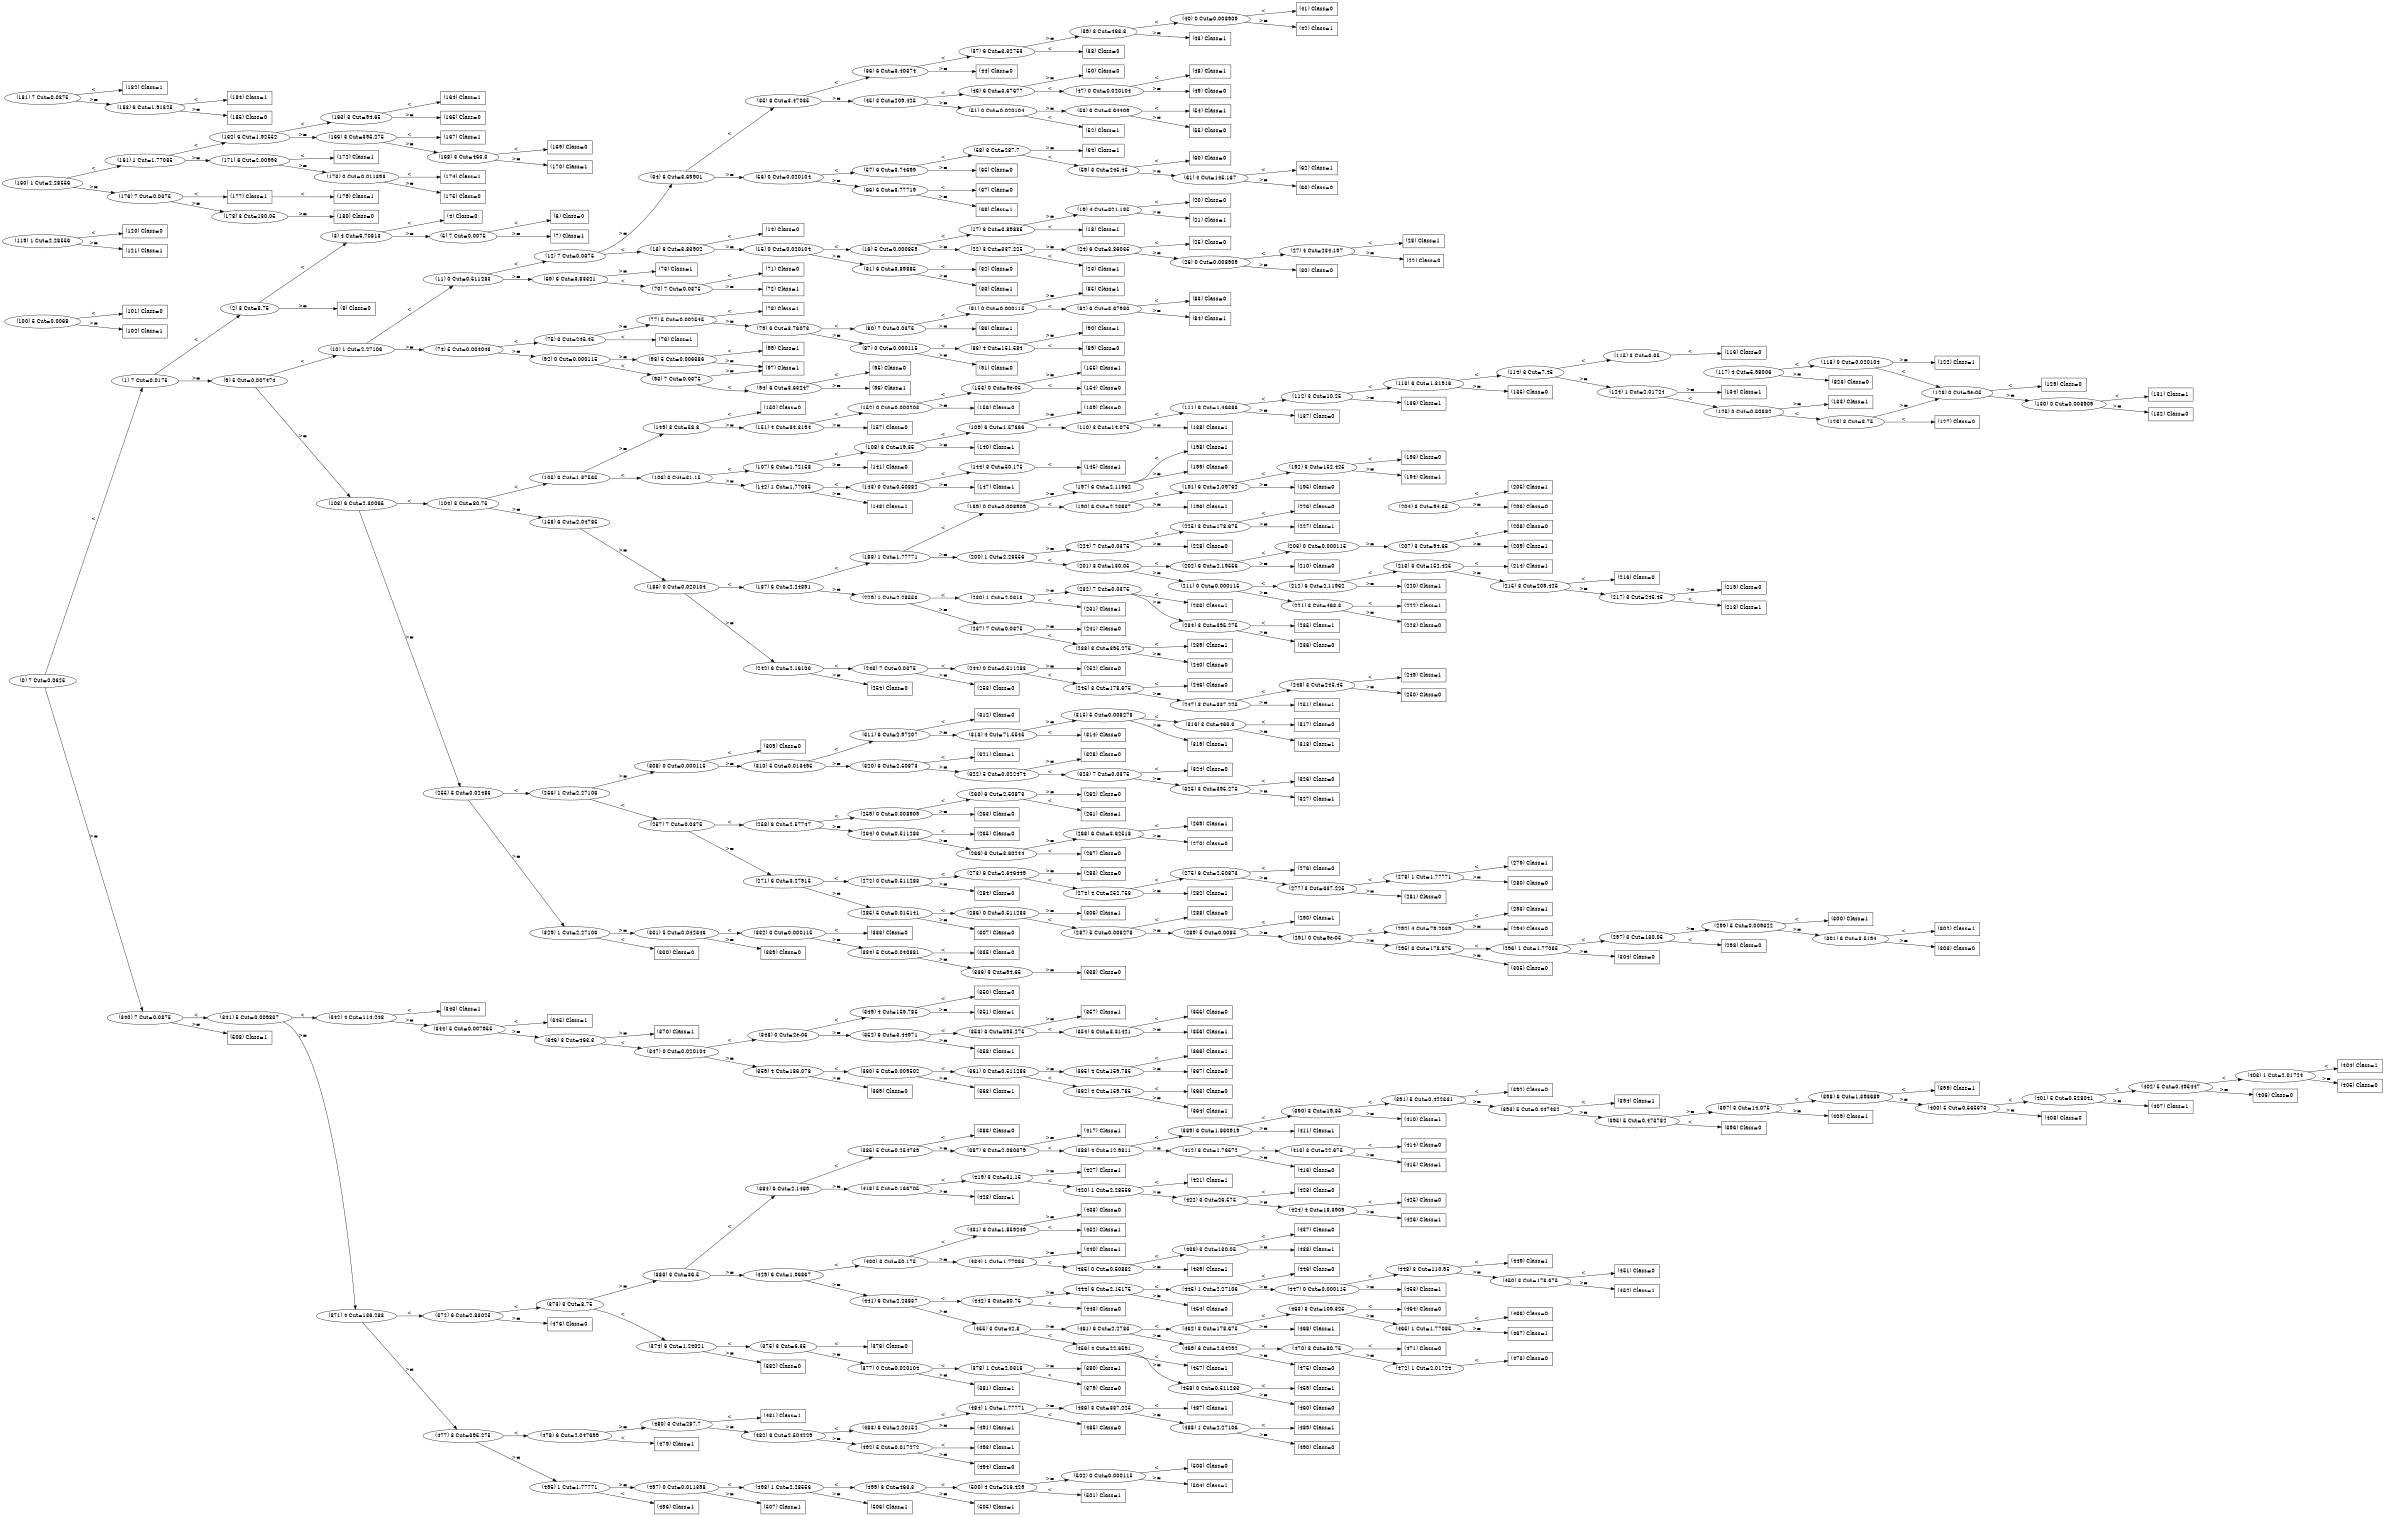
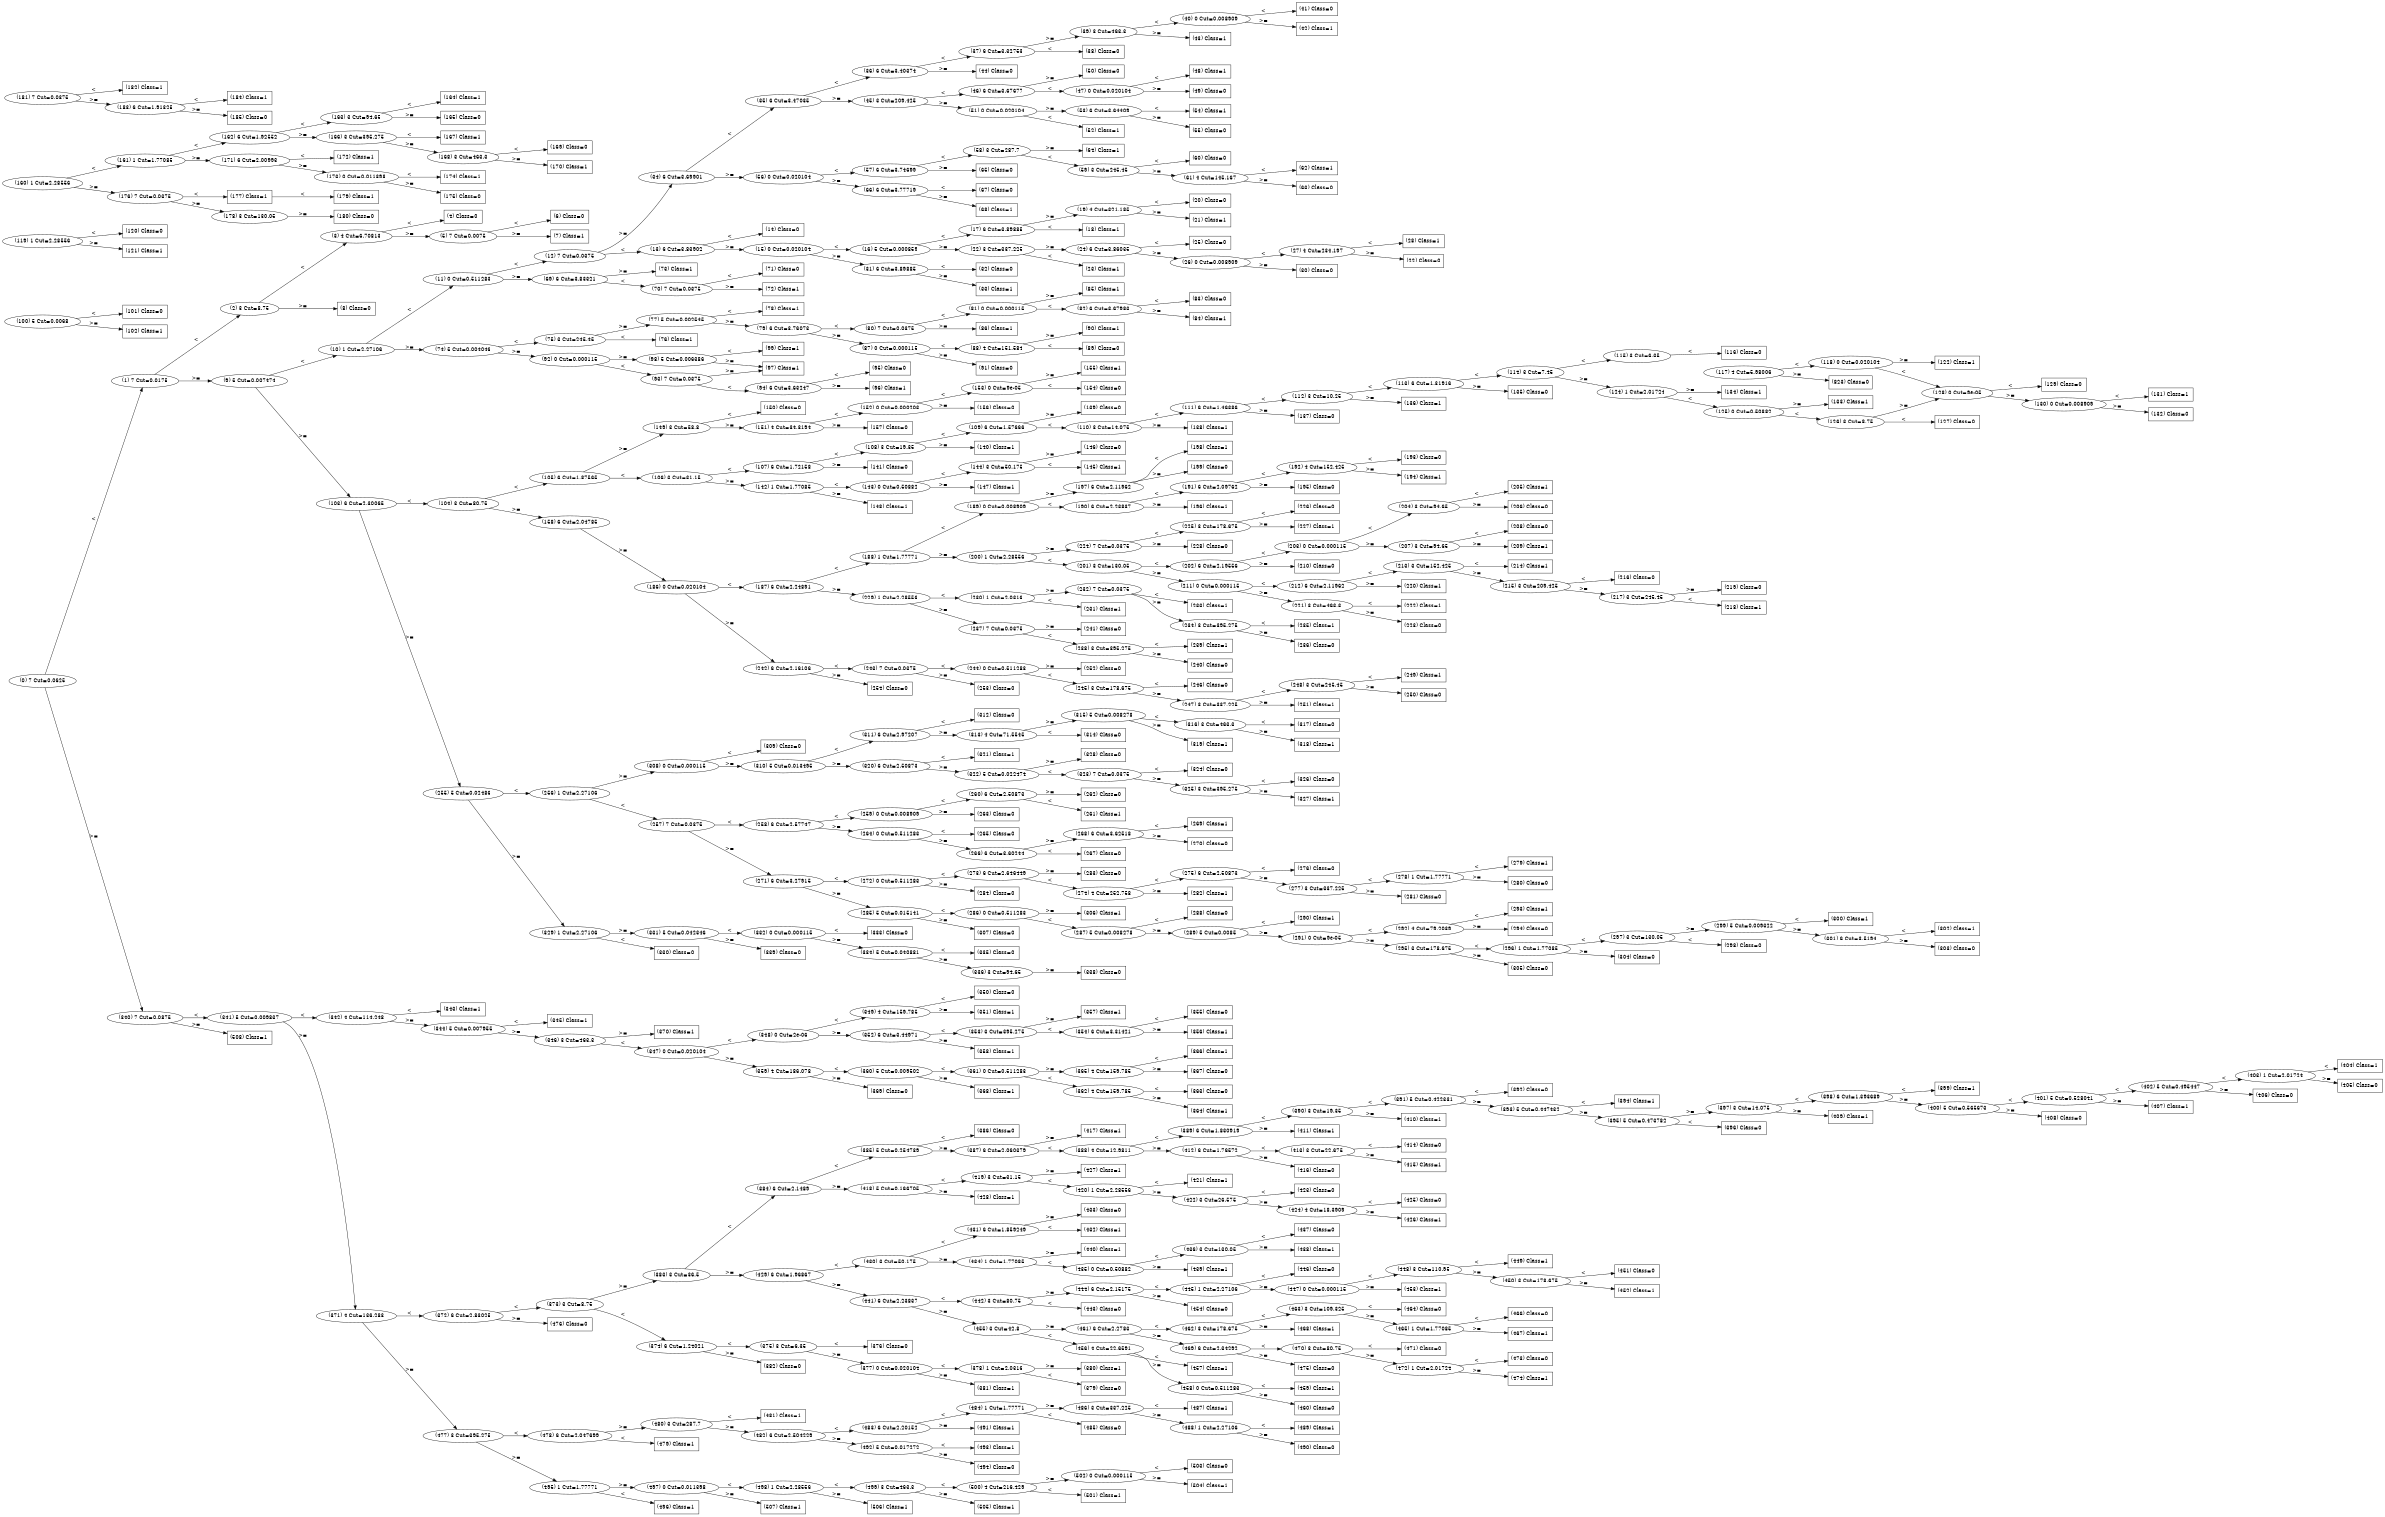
node "(146) Class=0": added
node "(192) 3 Cut=152.425": label "(192) 3 Cut=152.425" -> "(192) 4 Cut=152.425"
edge "(203) 0 Cut=0.000115" -> "(204) 3 Cut=94.65": added, label "<"
node "(474) Class=1": added
